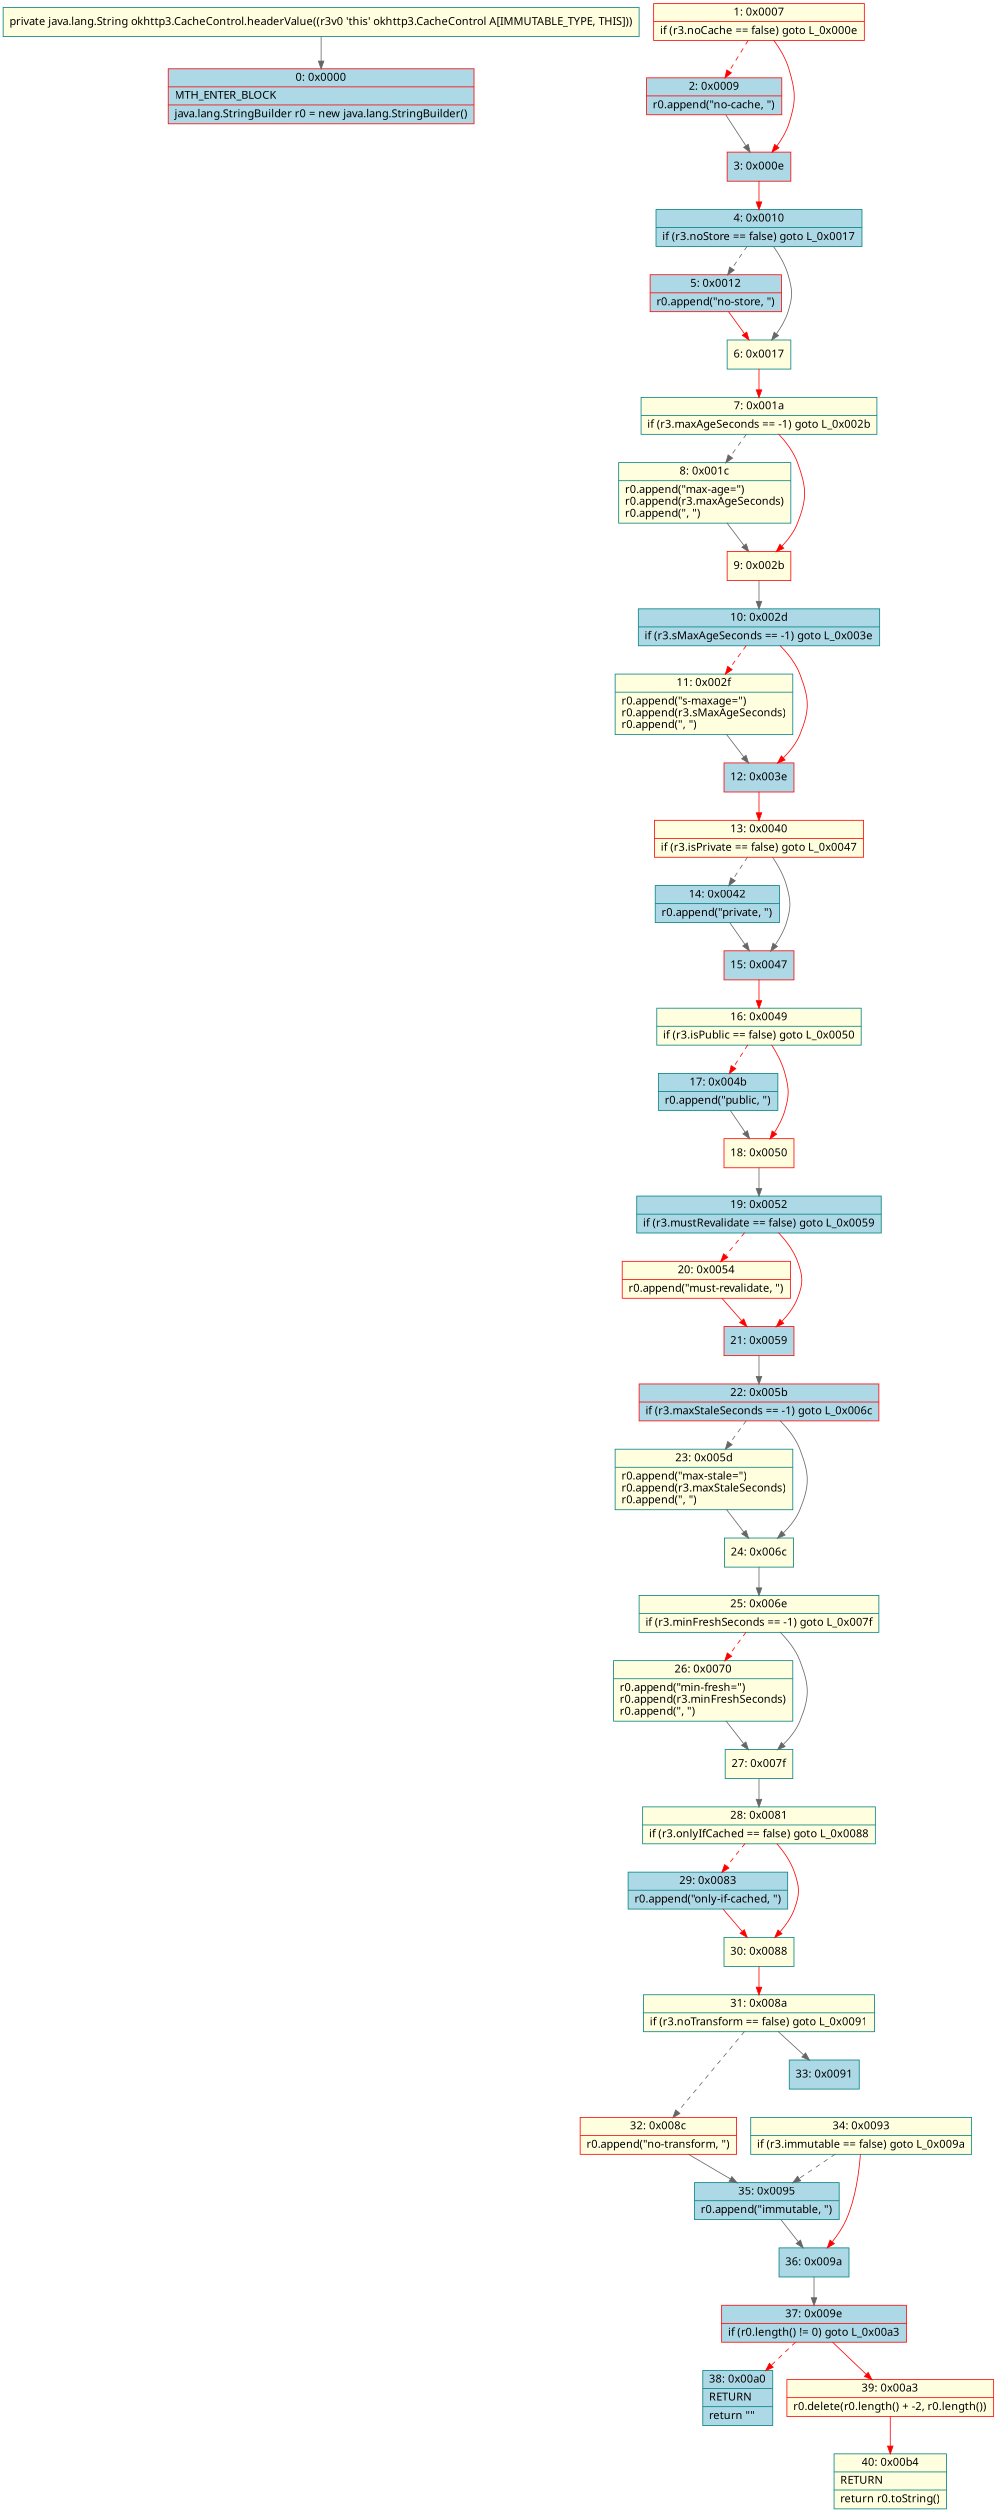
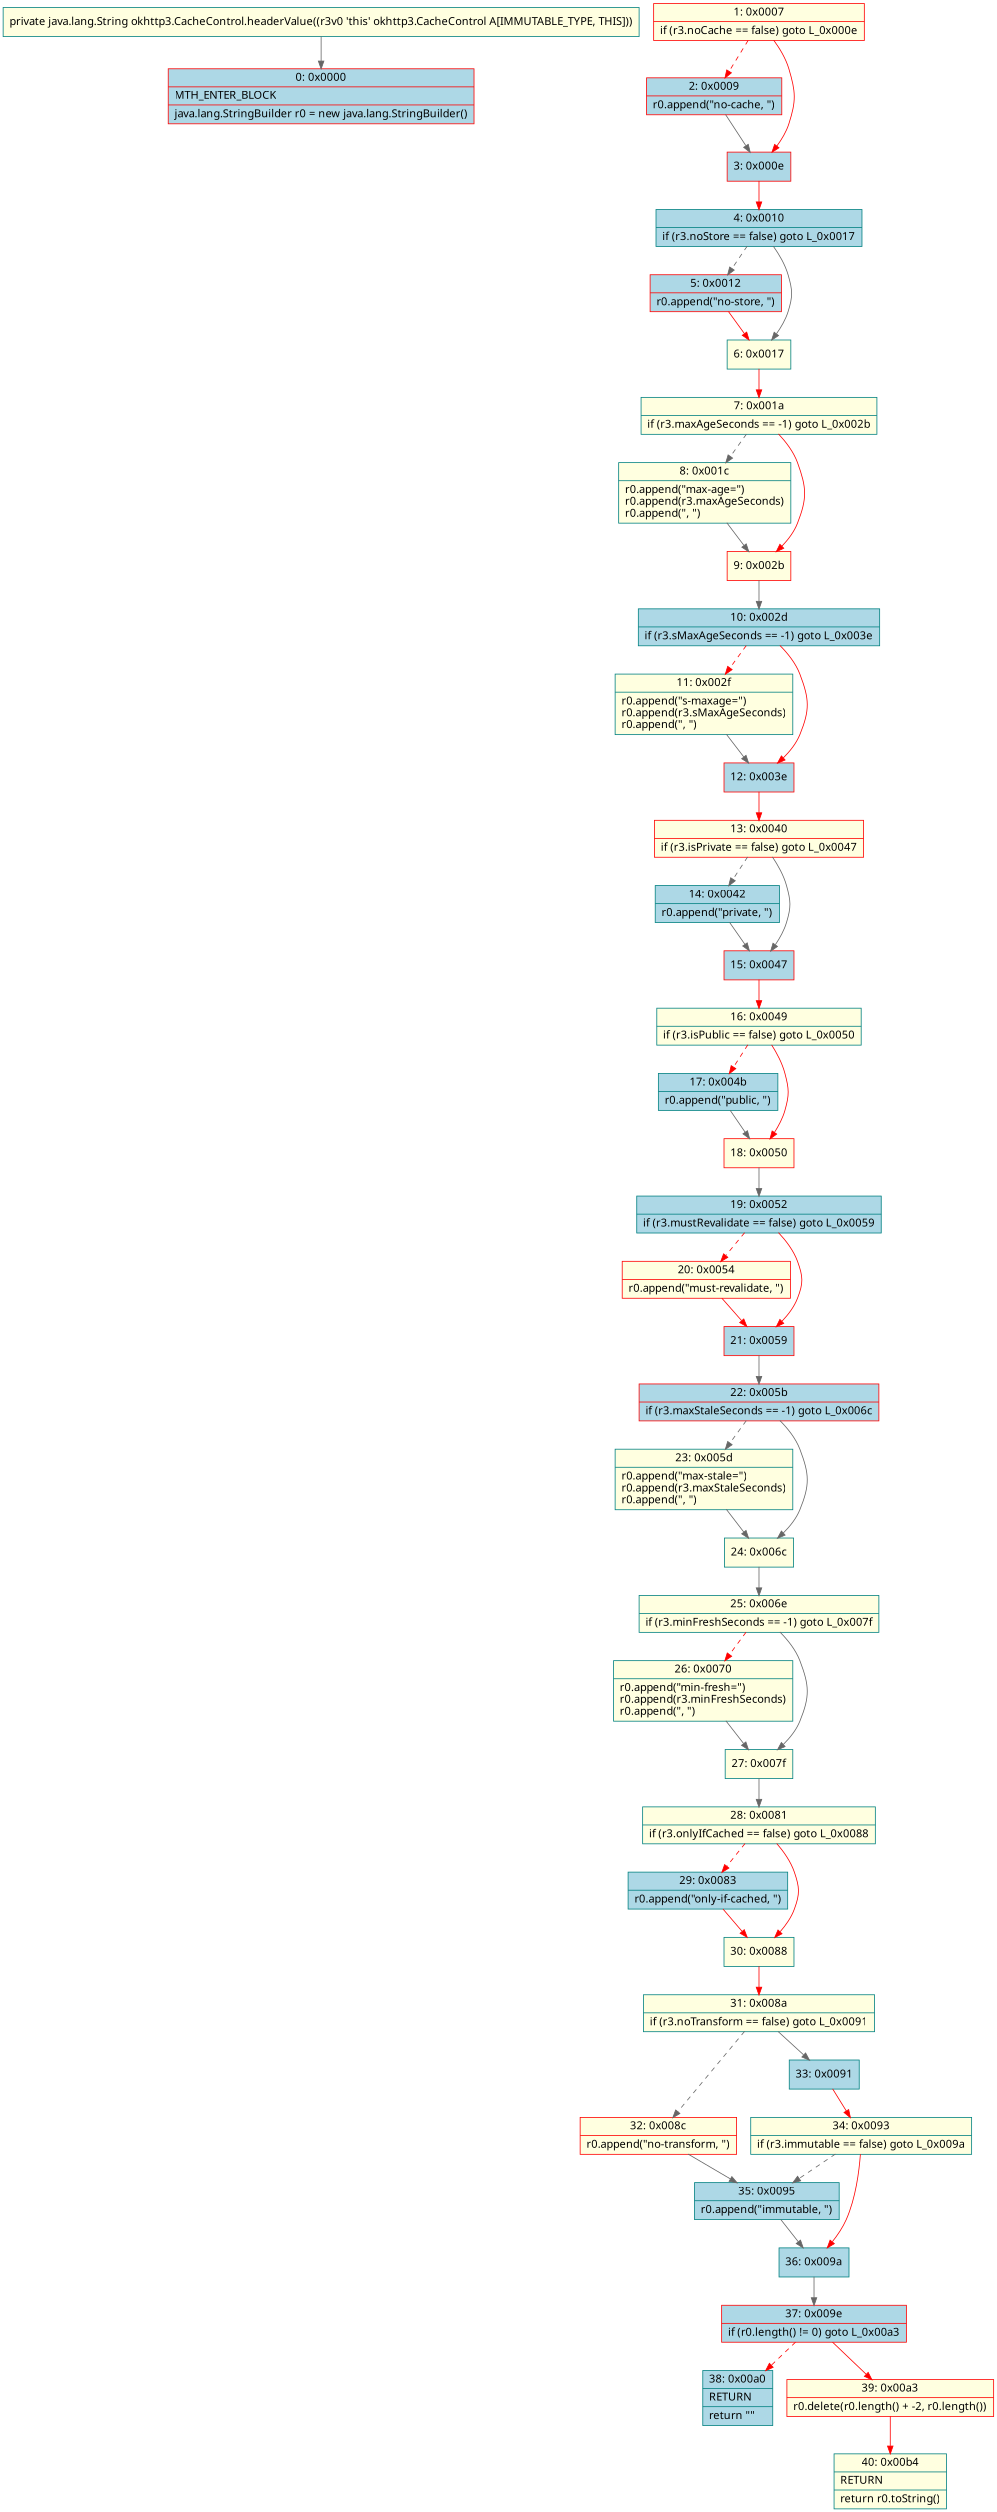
edge "33: 0x0091" -> "34: 0x0093": added
